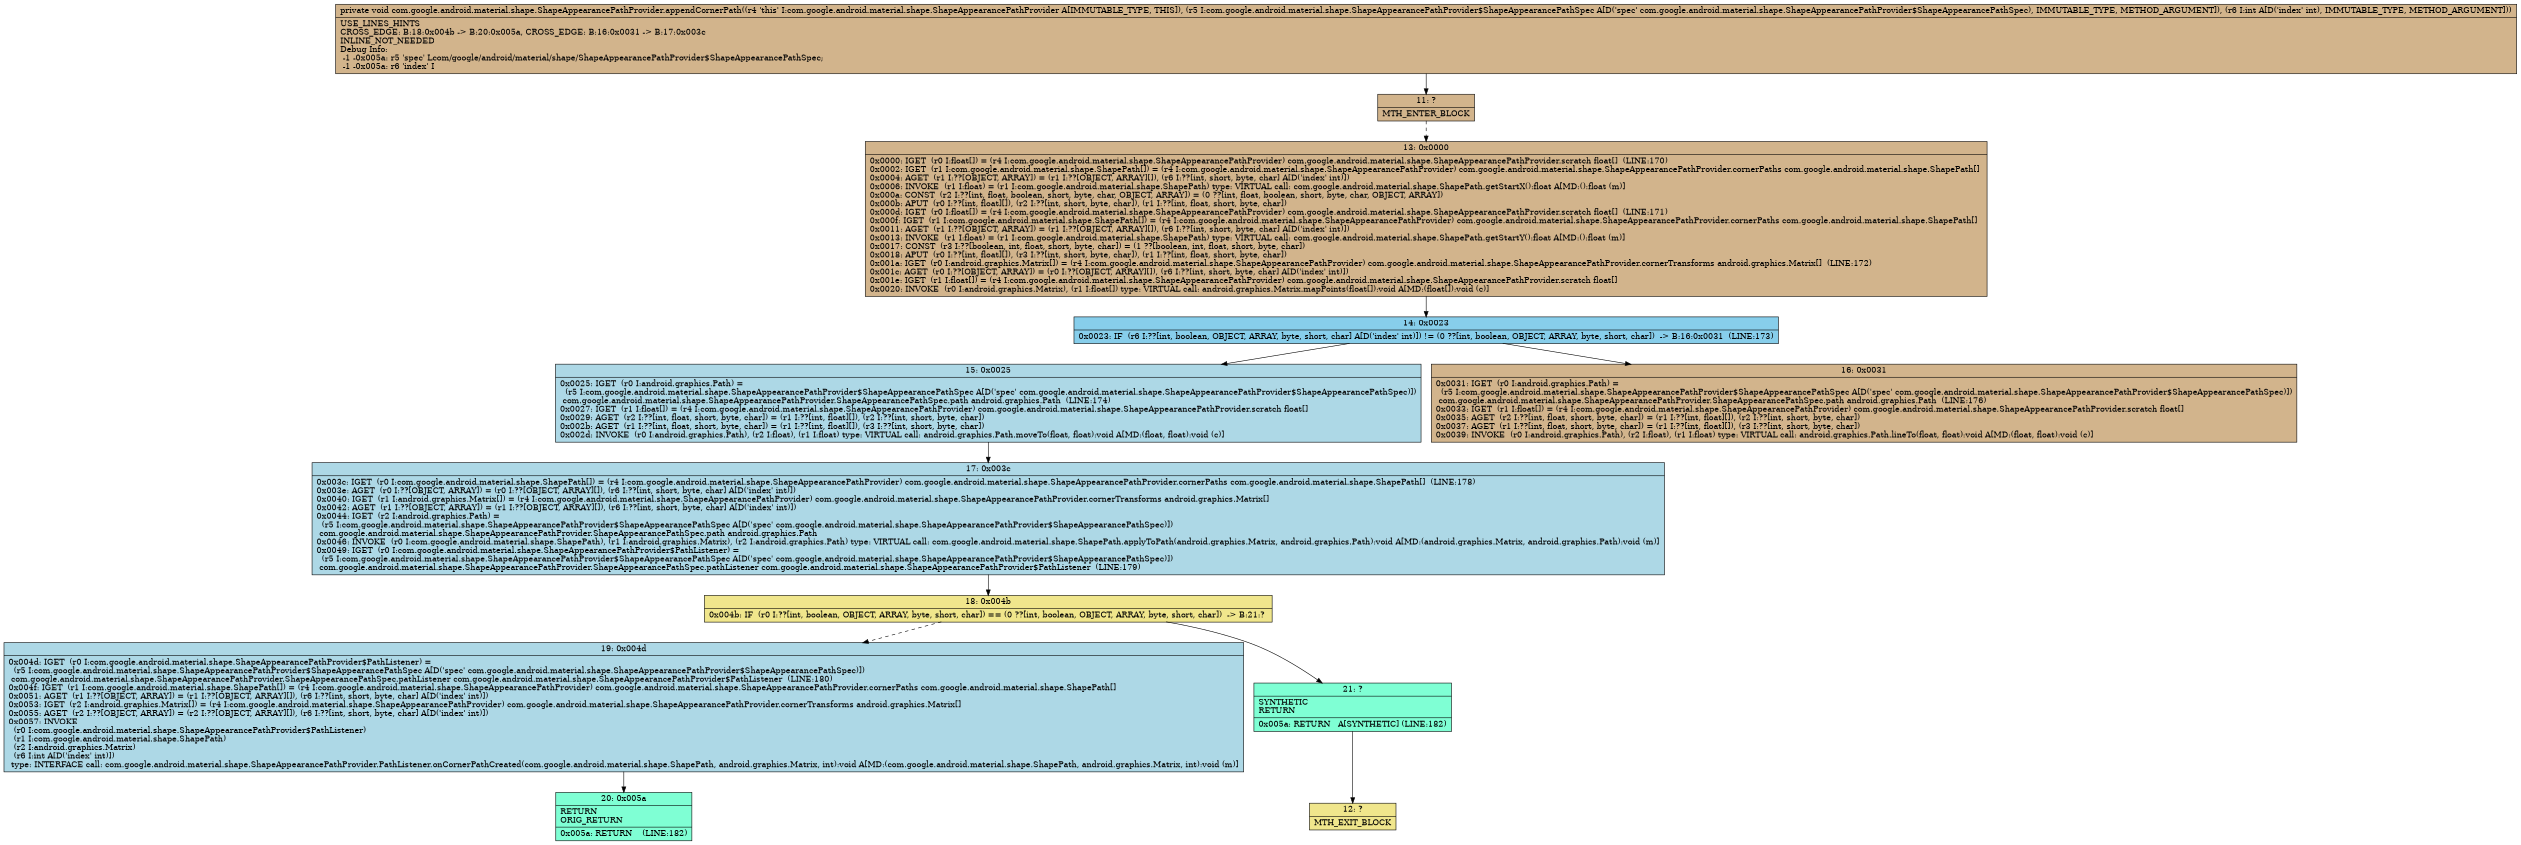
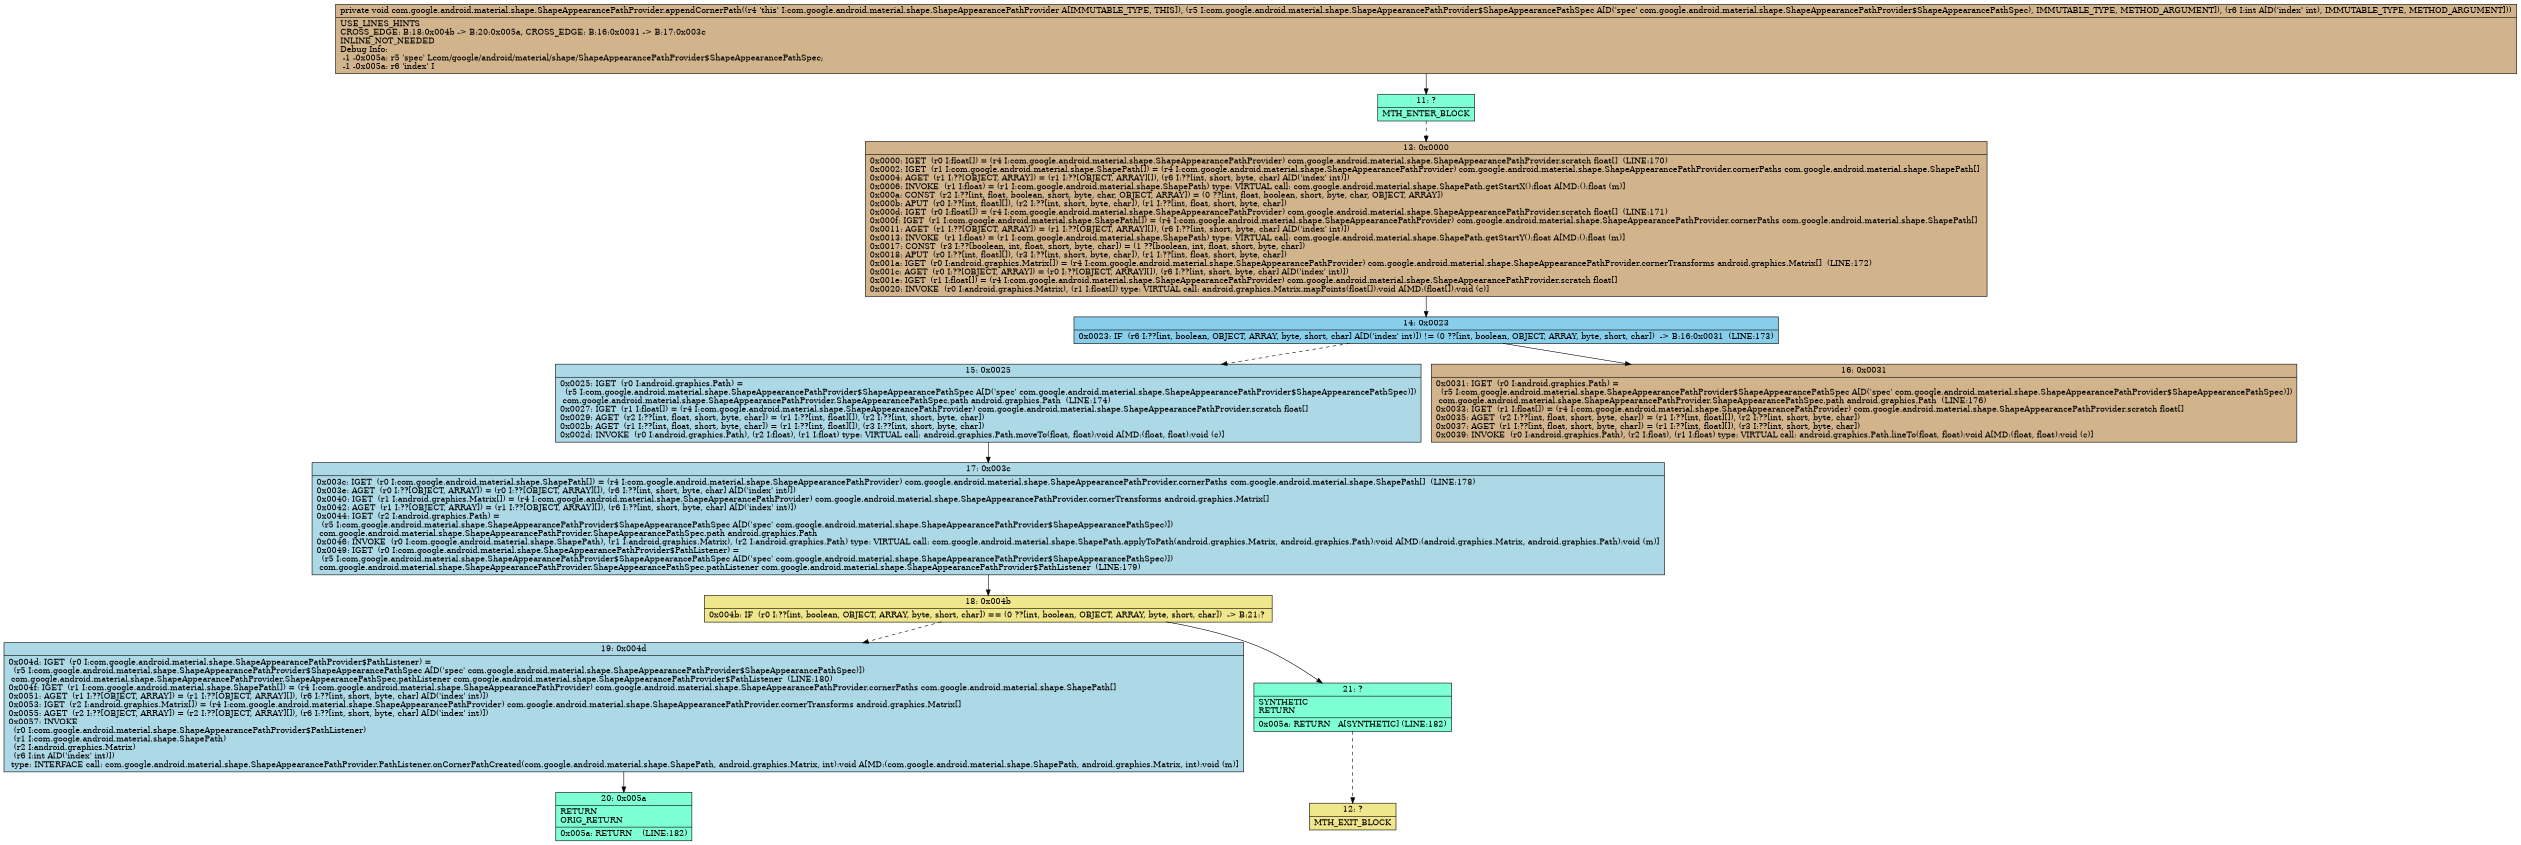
node "11: ?": fillcolor tan -> aquamarine
edge "14: 0x0023" -> "15: 0x0025": style solid -> dashed
edge "21: ?" -> "12: ?": style solid -> dashed
